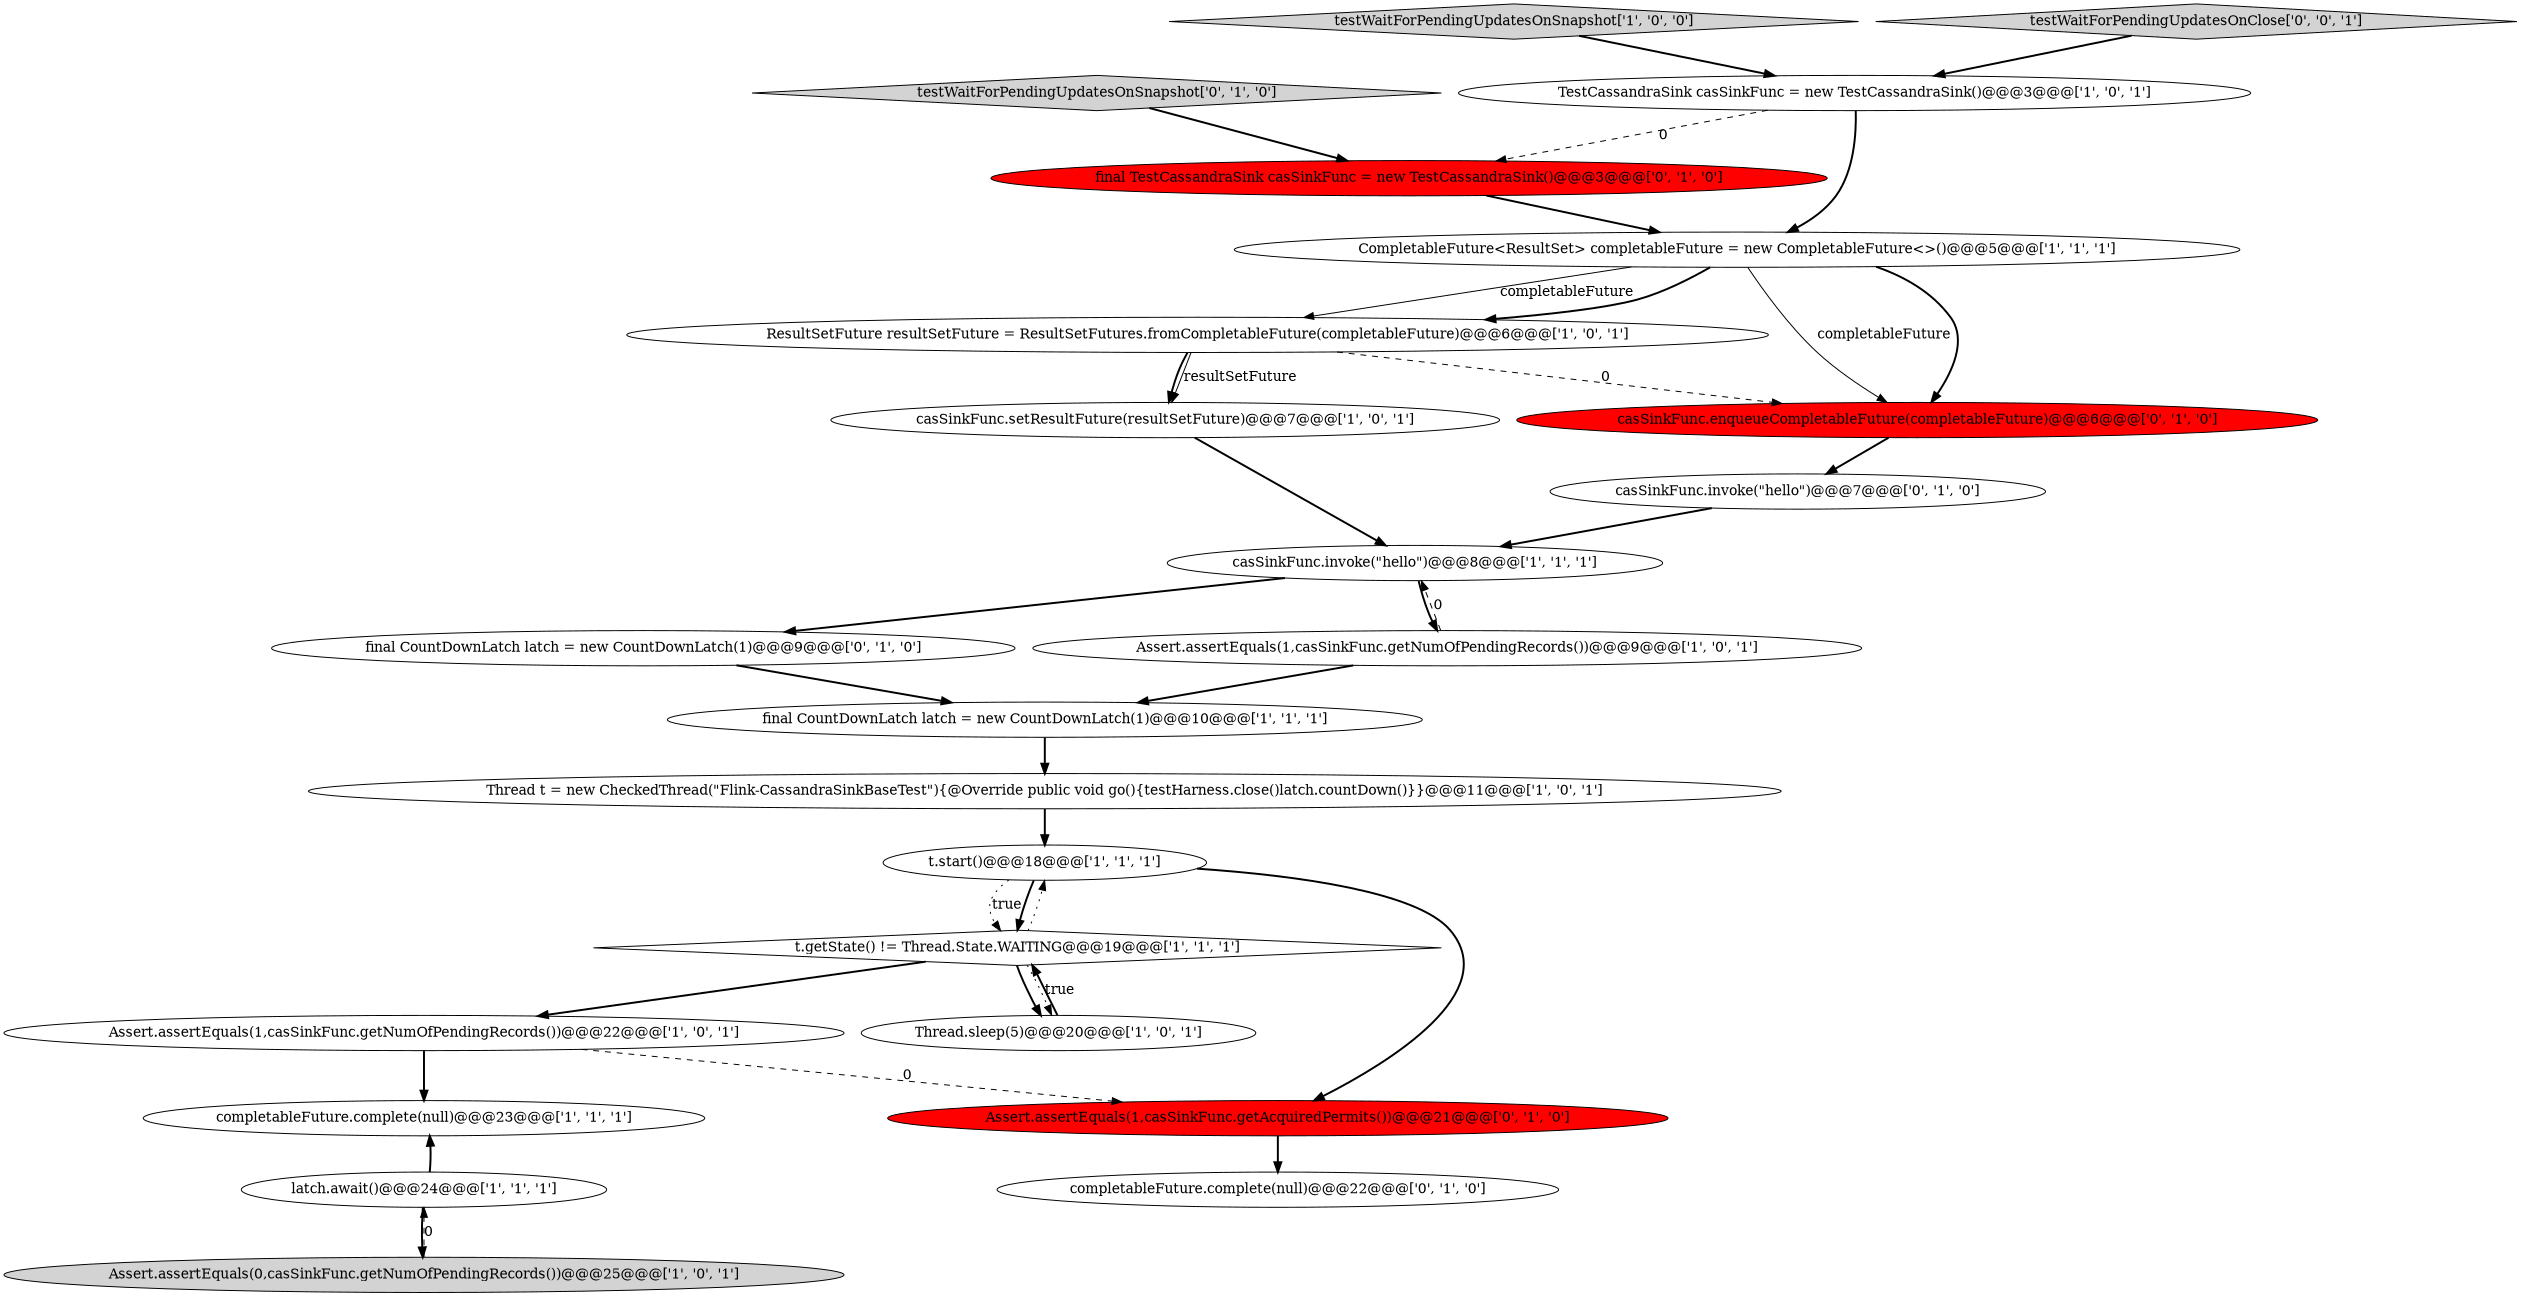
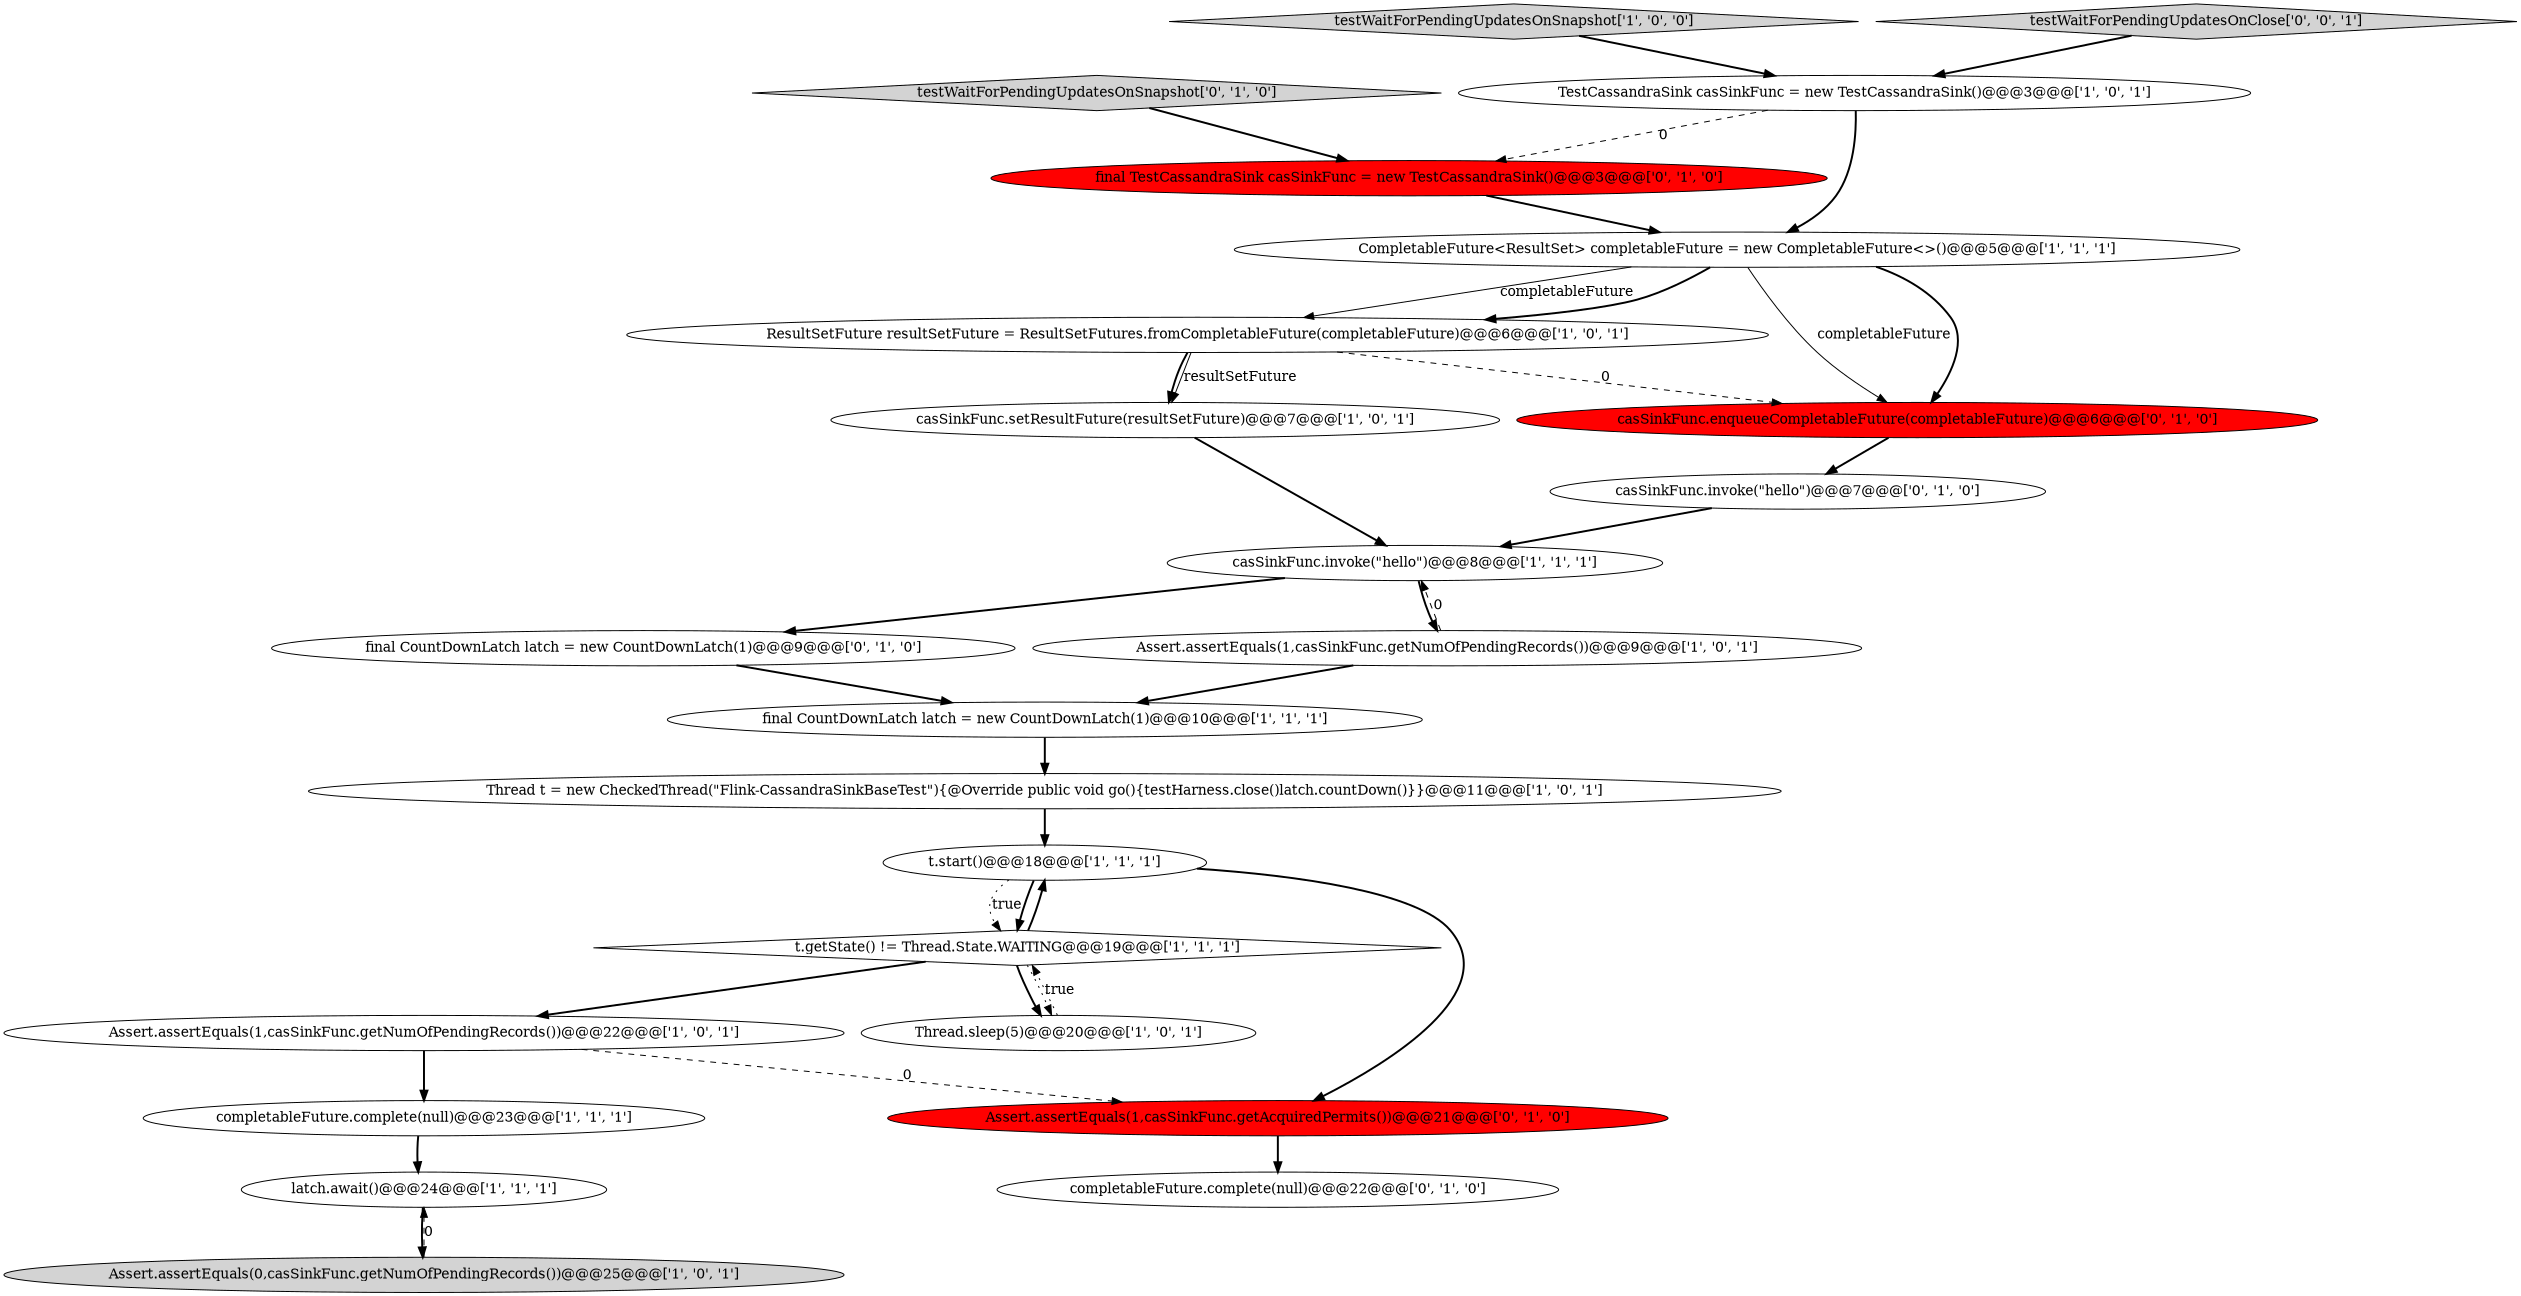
edge "t.getState() != Thread.State.WAITING@@@19@@@['1', '1', '1']" -> "t.start()@@@18@@@['1', '1', '1']": style dotted -> bold
edge "Thread.sleep(5)@@@20@@@['1', '0', '1']" -> "t.getState() != Thread.State.WAITING@@@19@@@['1', '1', '1']": style bold -> dotted
edge "latch.await()@@@24@@@['1', '1', '1']" -> "completableFuture.complete(null)@@@23@@@['1', '1', '1']": reversed
